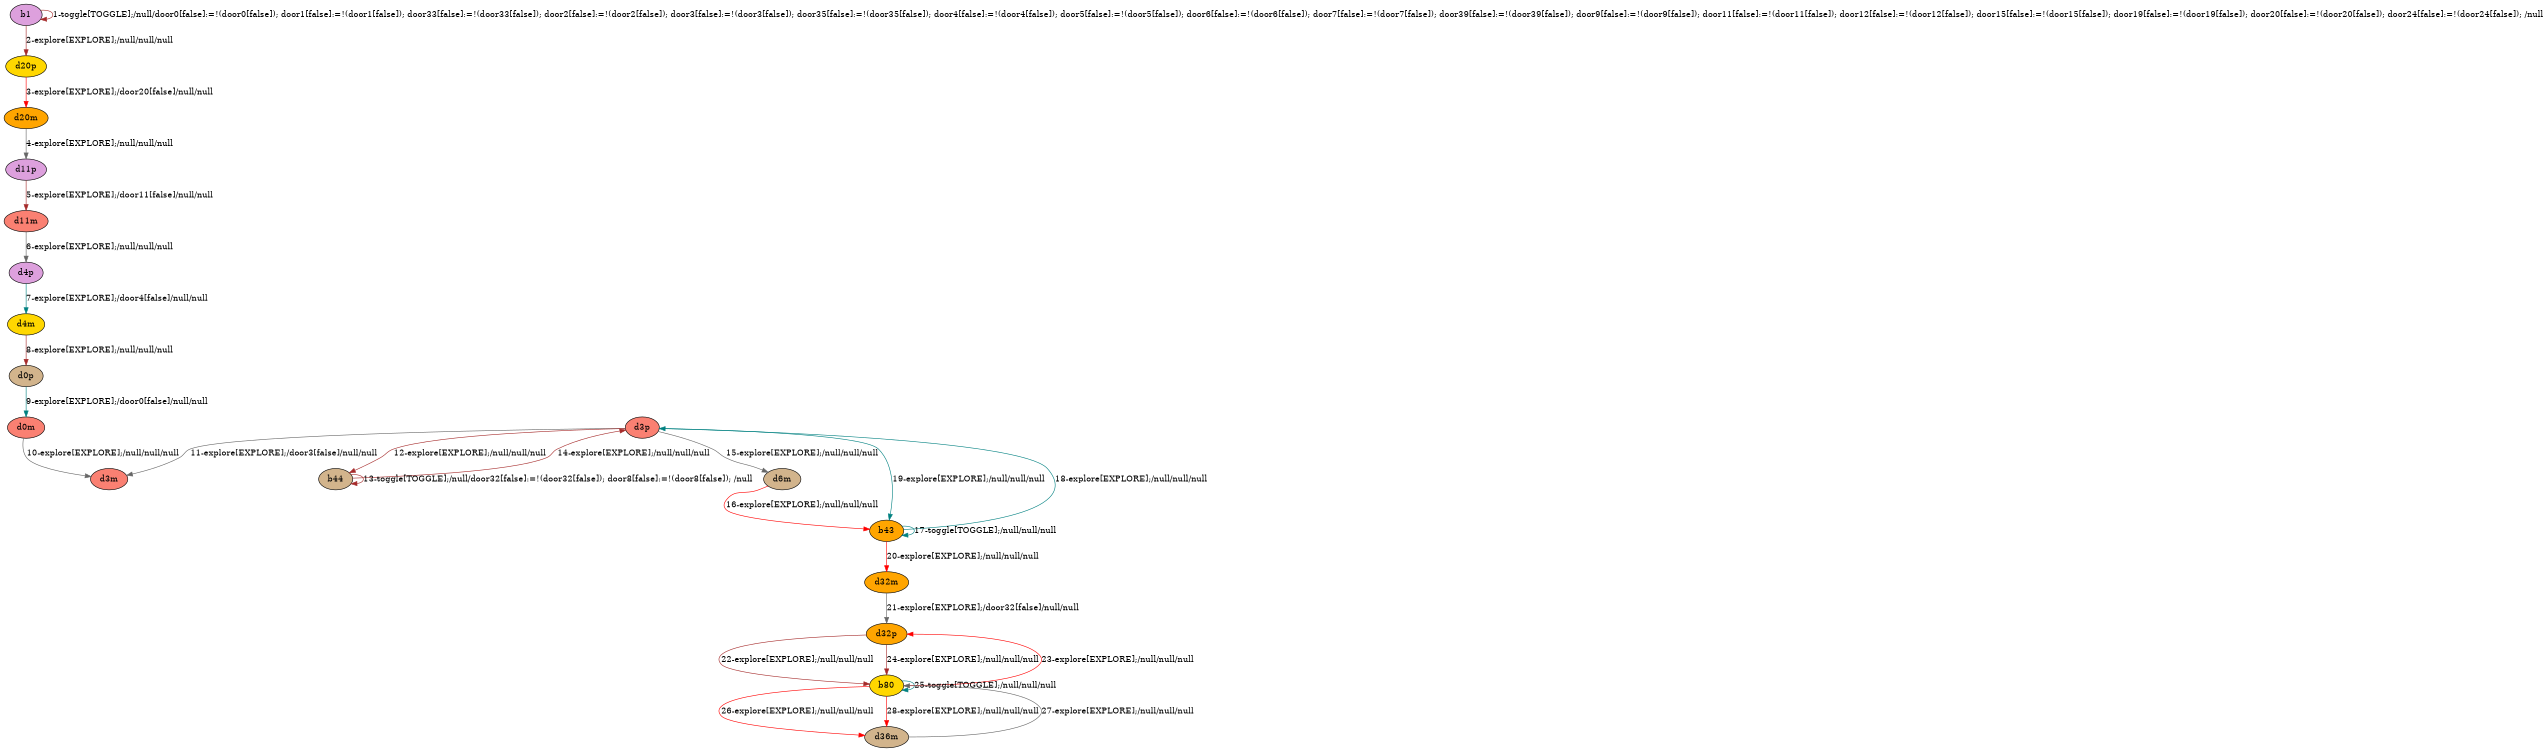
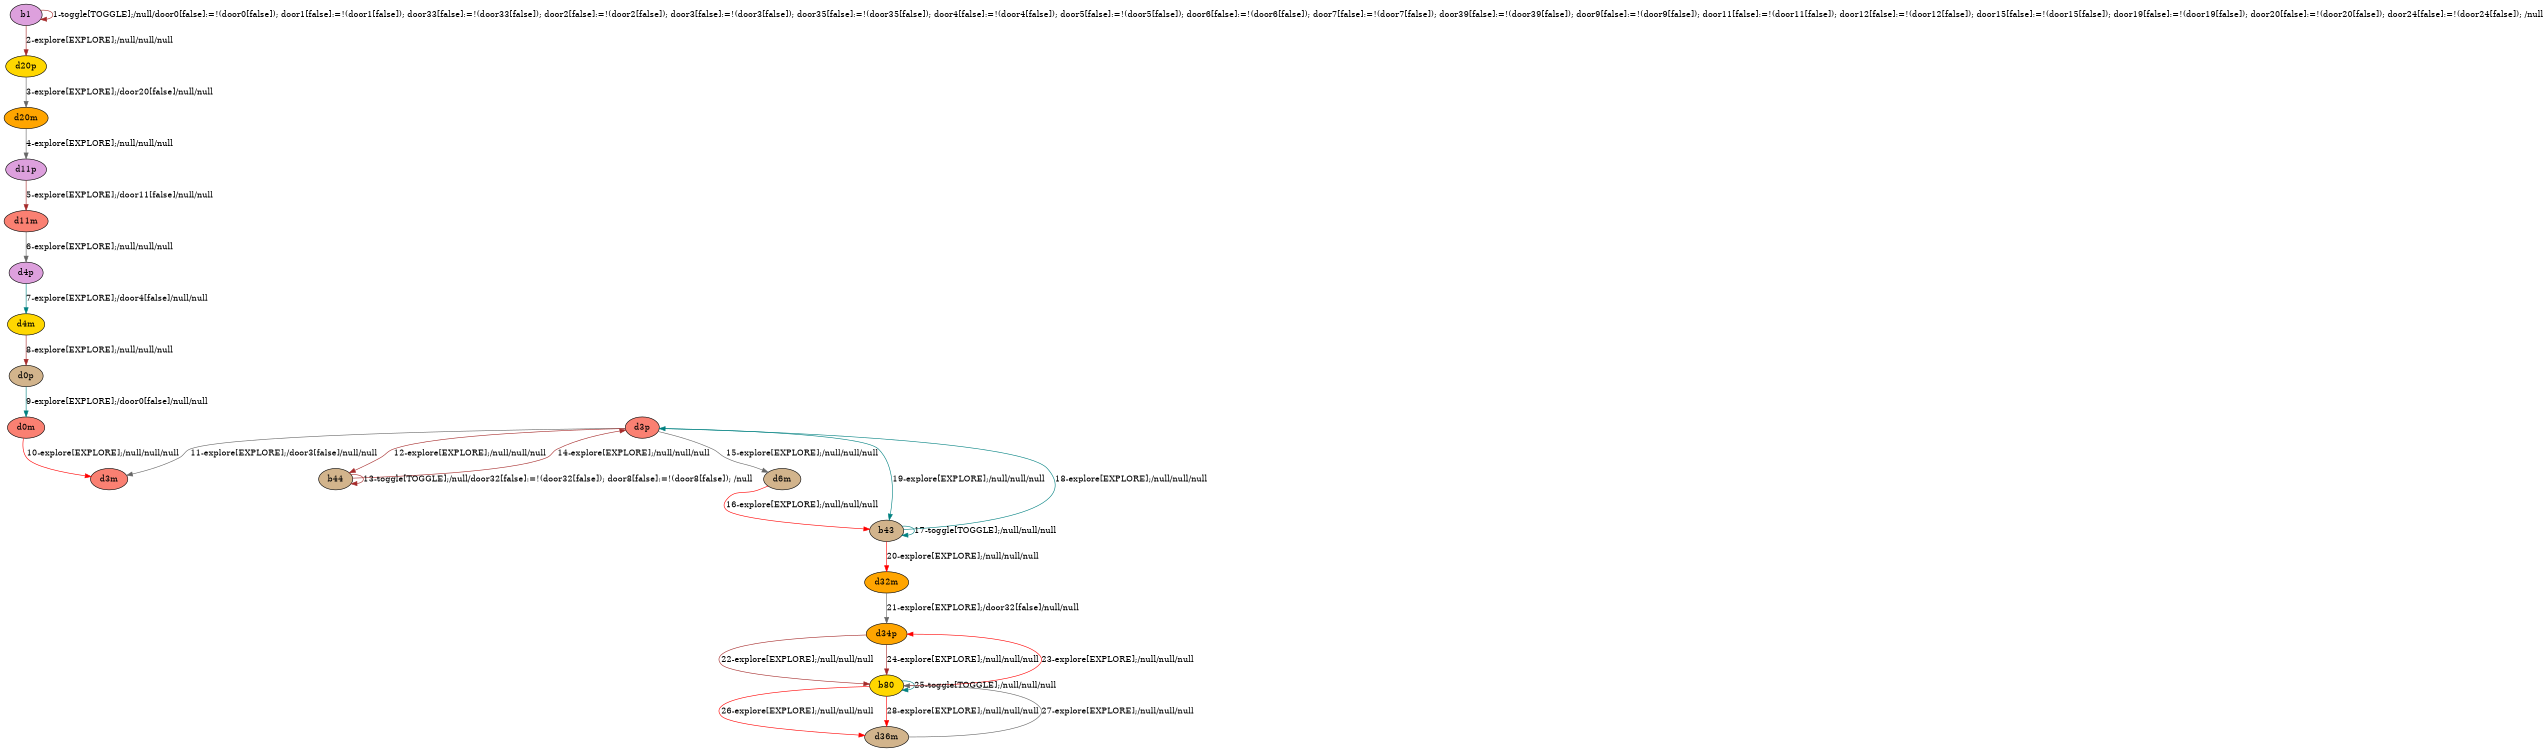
edge "d20p" -> "d20m": color red -> gray40
edge "d0m" -> "d3m": color gray40 -> red
node "b43": fillcolor orange -> tan
node "d32p": label "d32p" -> "d34p"
